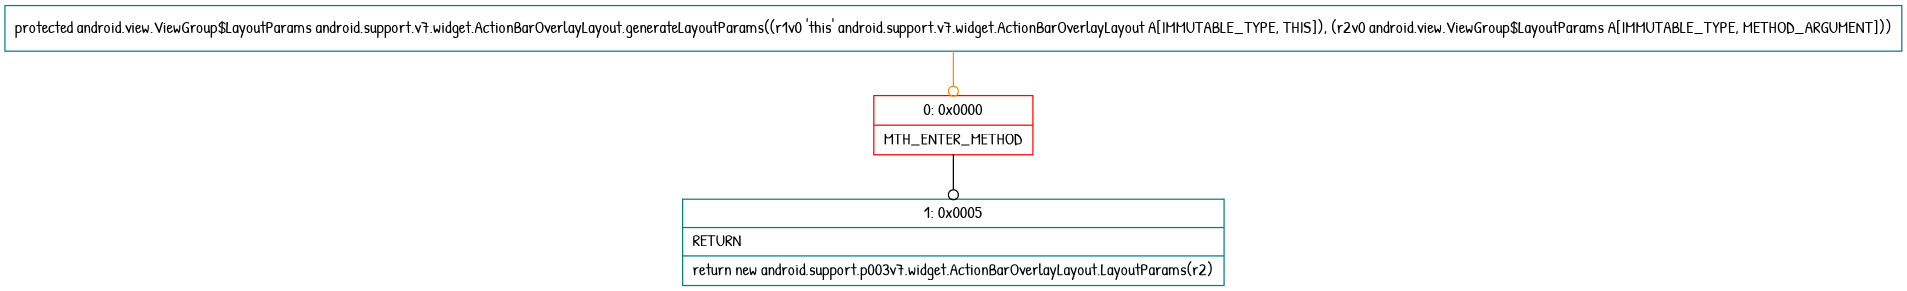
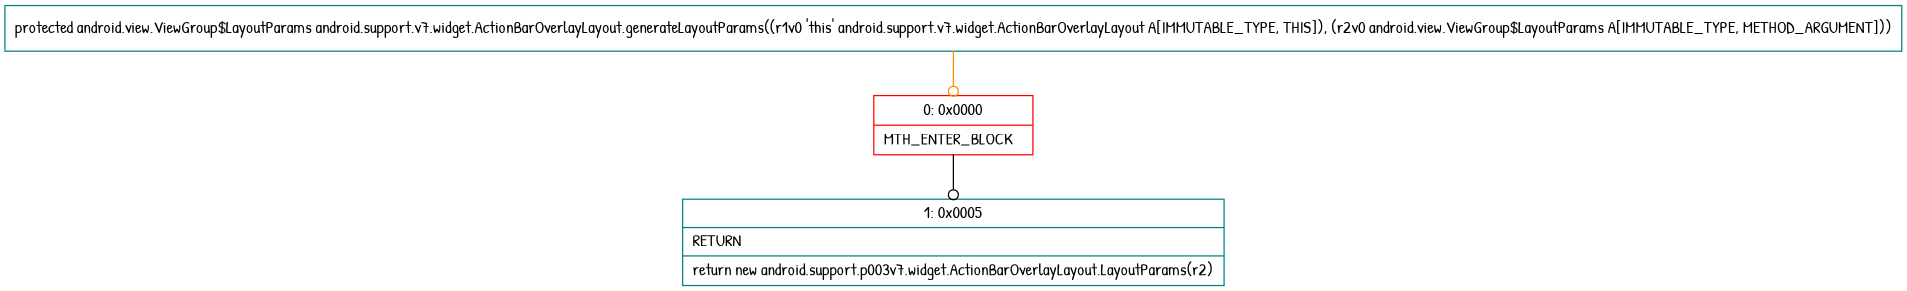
node "0: 0x0000": text "MTH_ENTER_METHOD" -> "MTH_ENTER_BLOCK"
